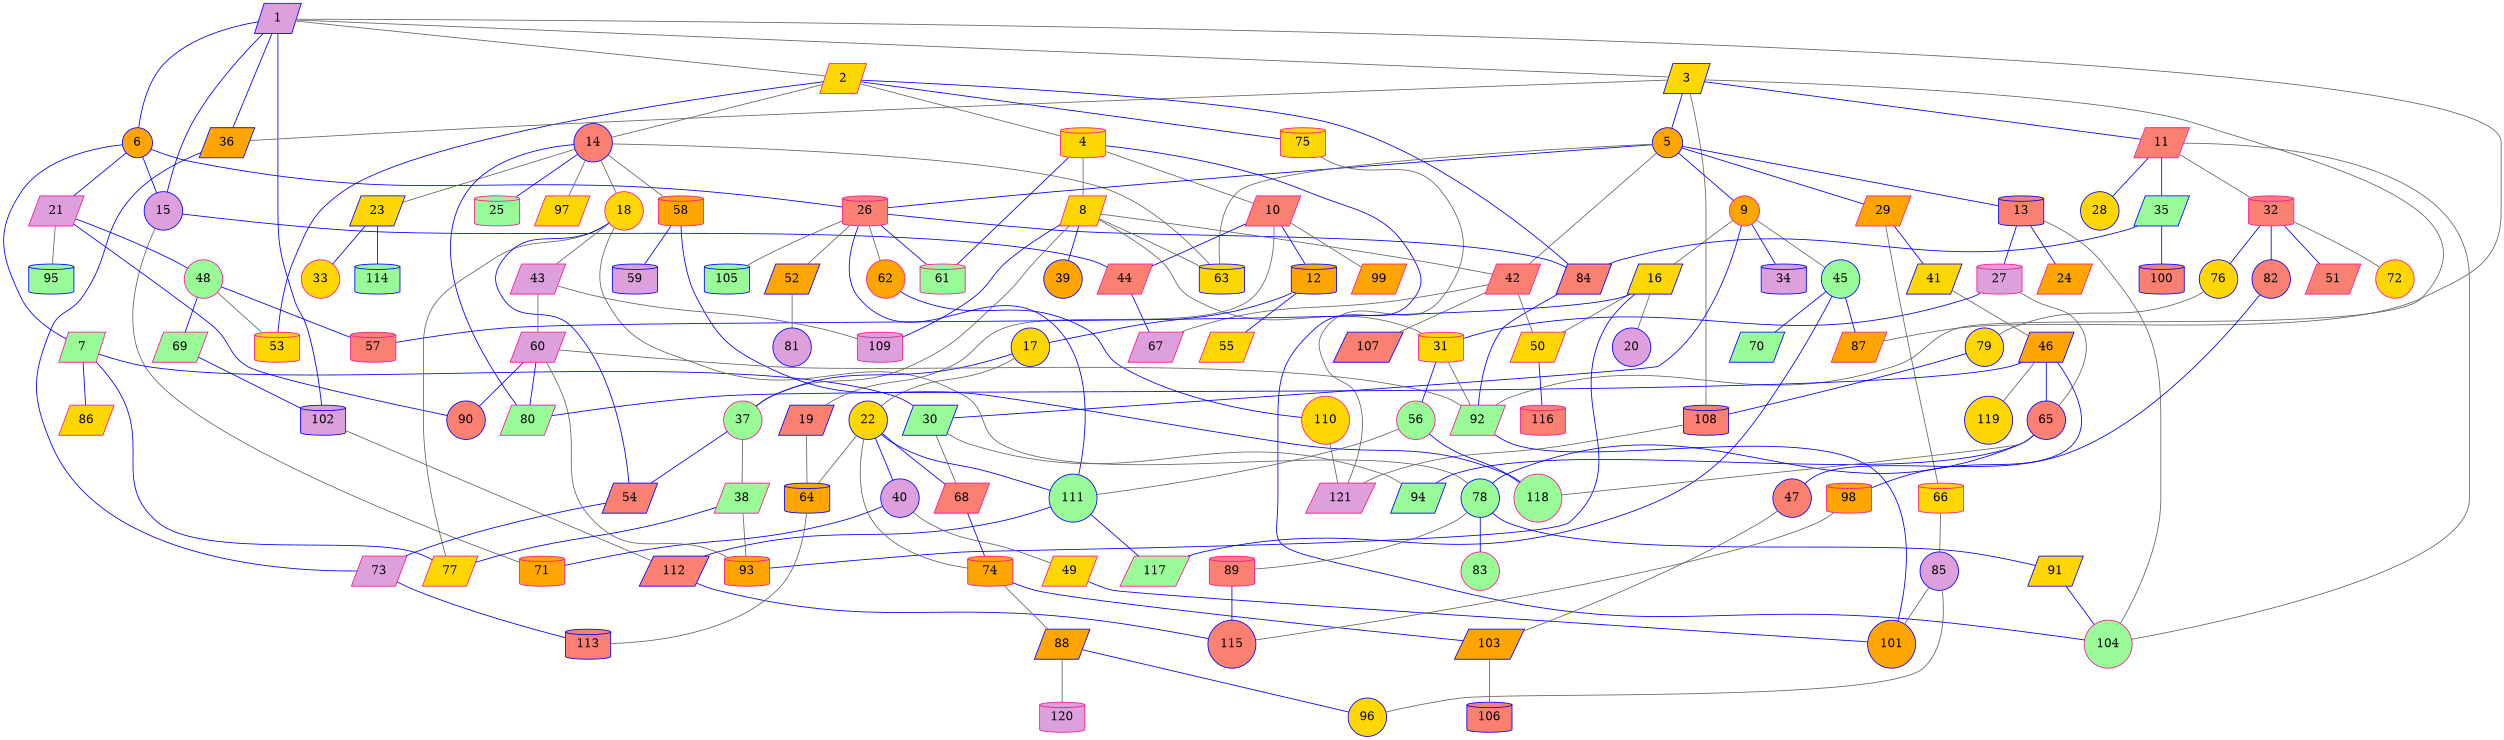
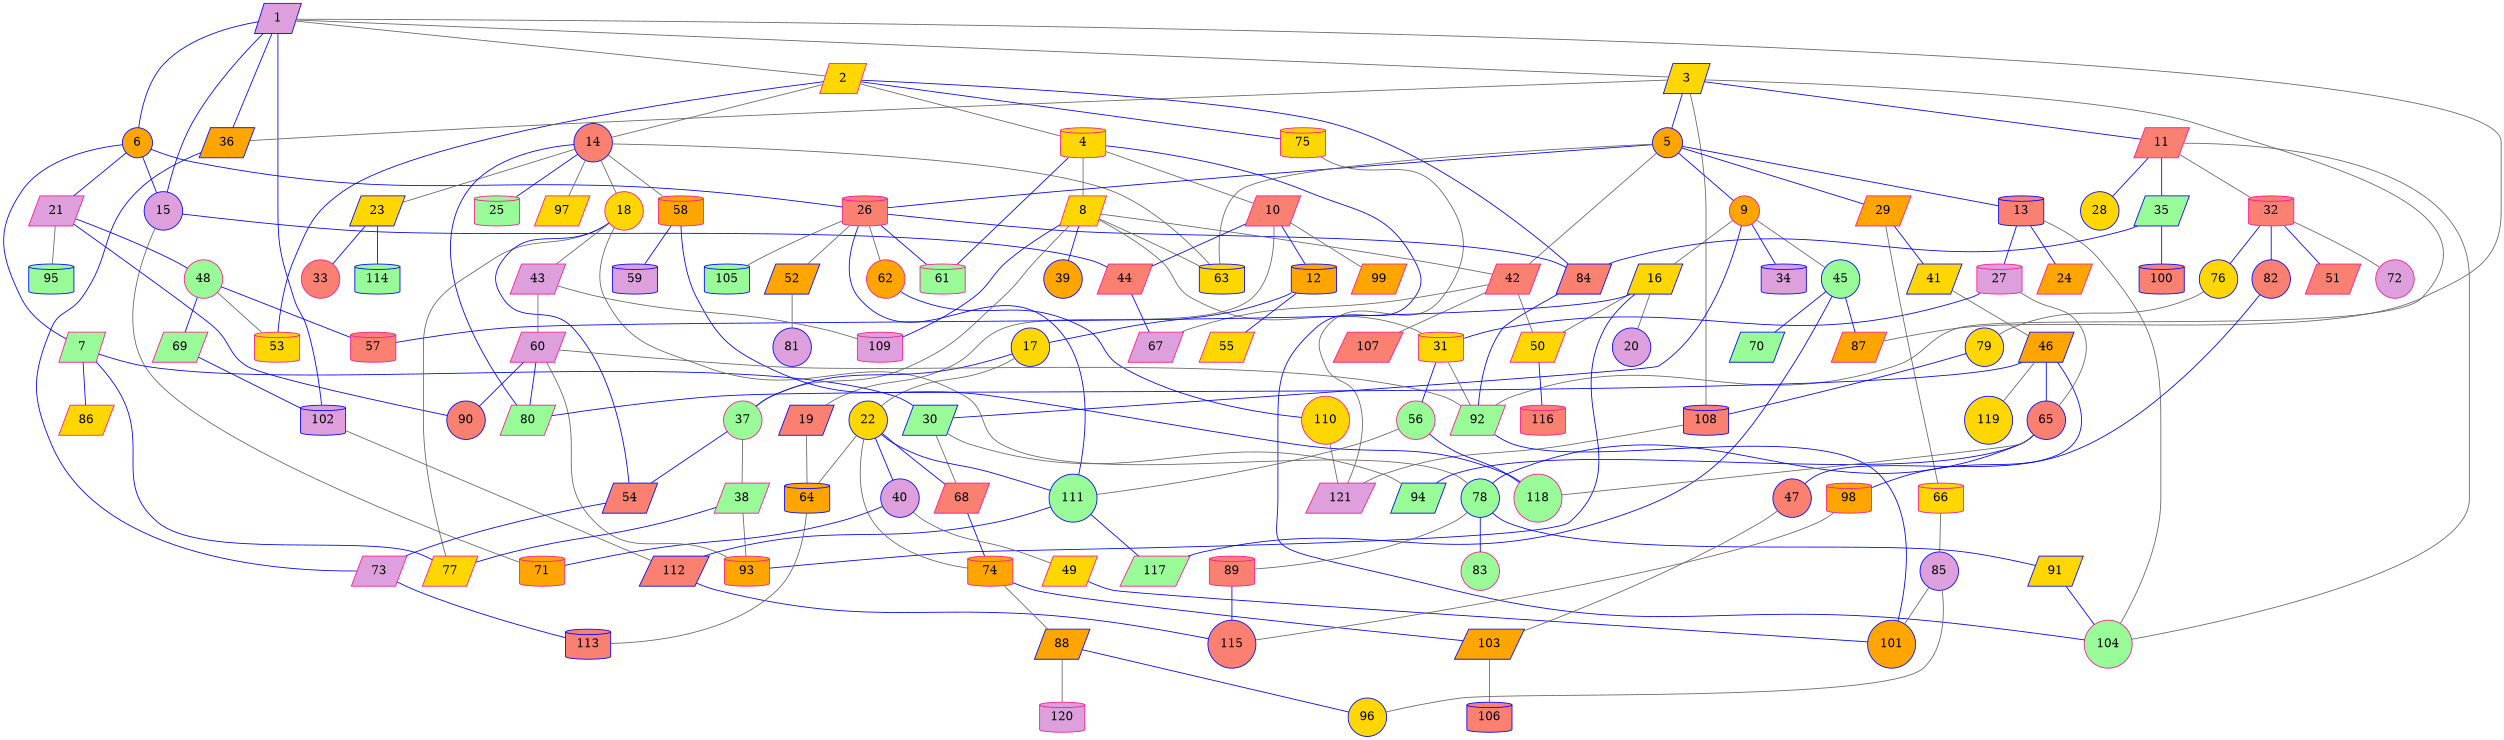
node "33": fillcolor gold -> salmon
node "72": fillcolor gold -> plum
node "107": color blue -> deeppink
